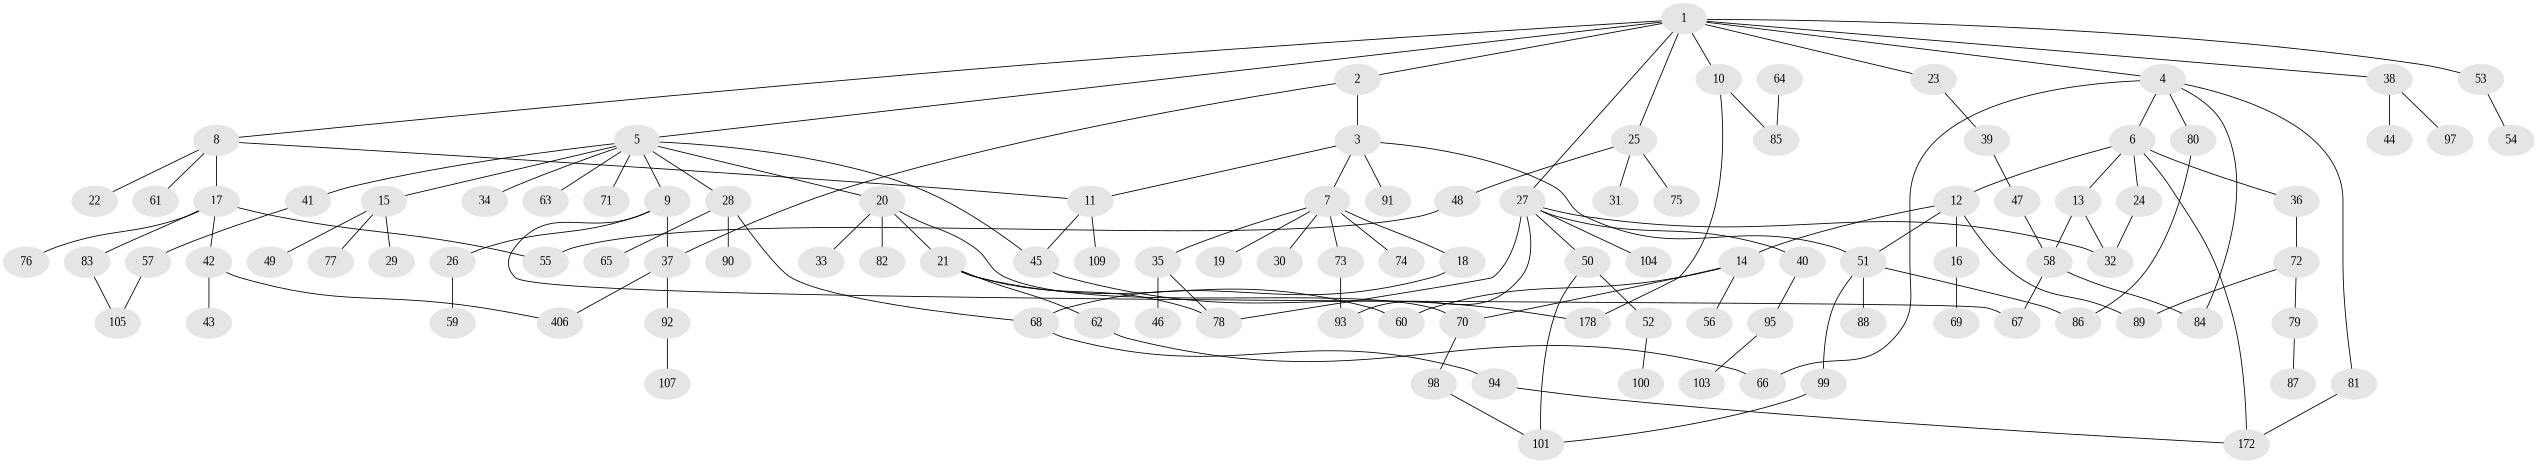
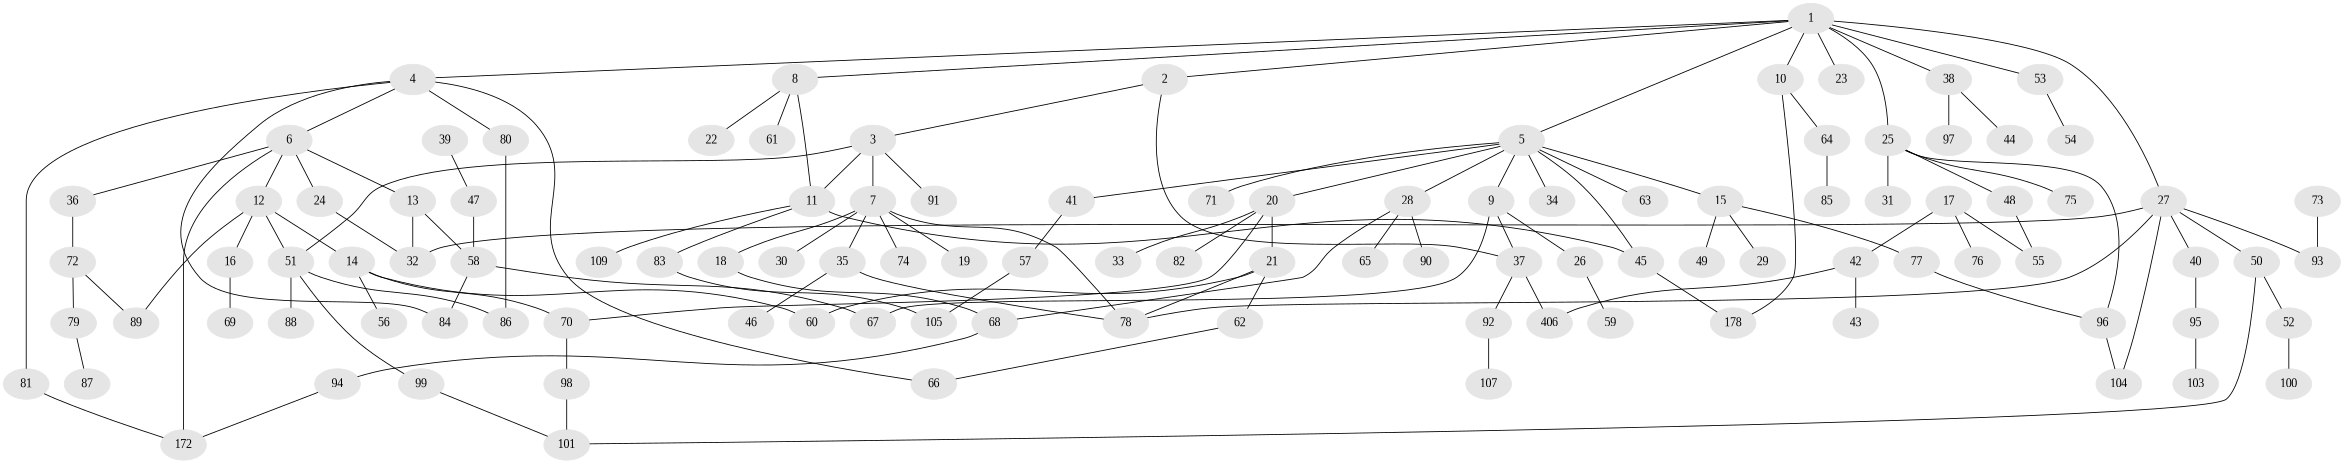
edge "10" -- "85": now "10" -- "64"
edge "23" -- "39": removed
edge "8" -- "17": removed
edge "17" -- "83": now "11" -- "83"
edge "7" -- "73": now "7" -- "78"
node "96": added
